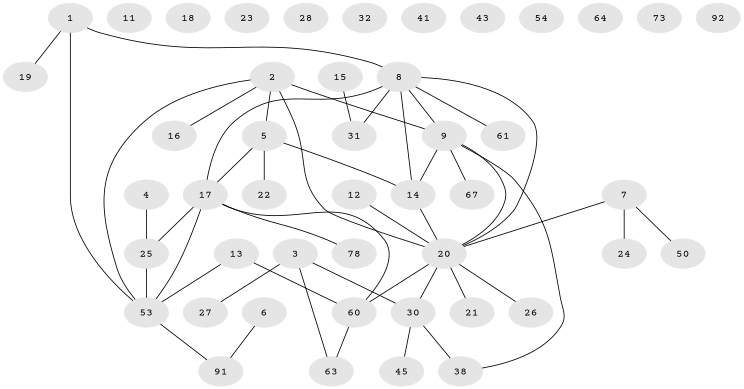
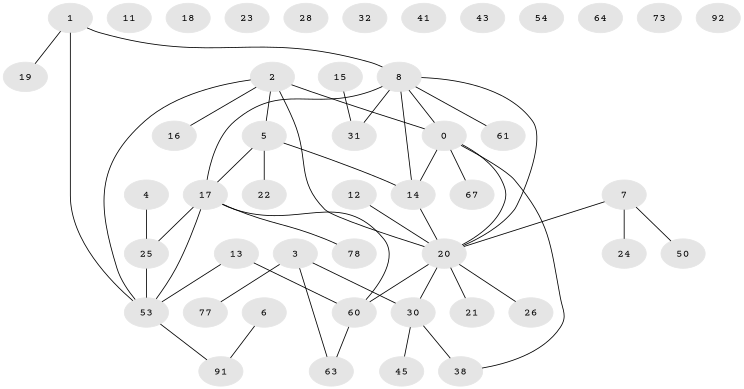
node "9": label "9" -> "0"
node "27": label "27" -> "77"
